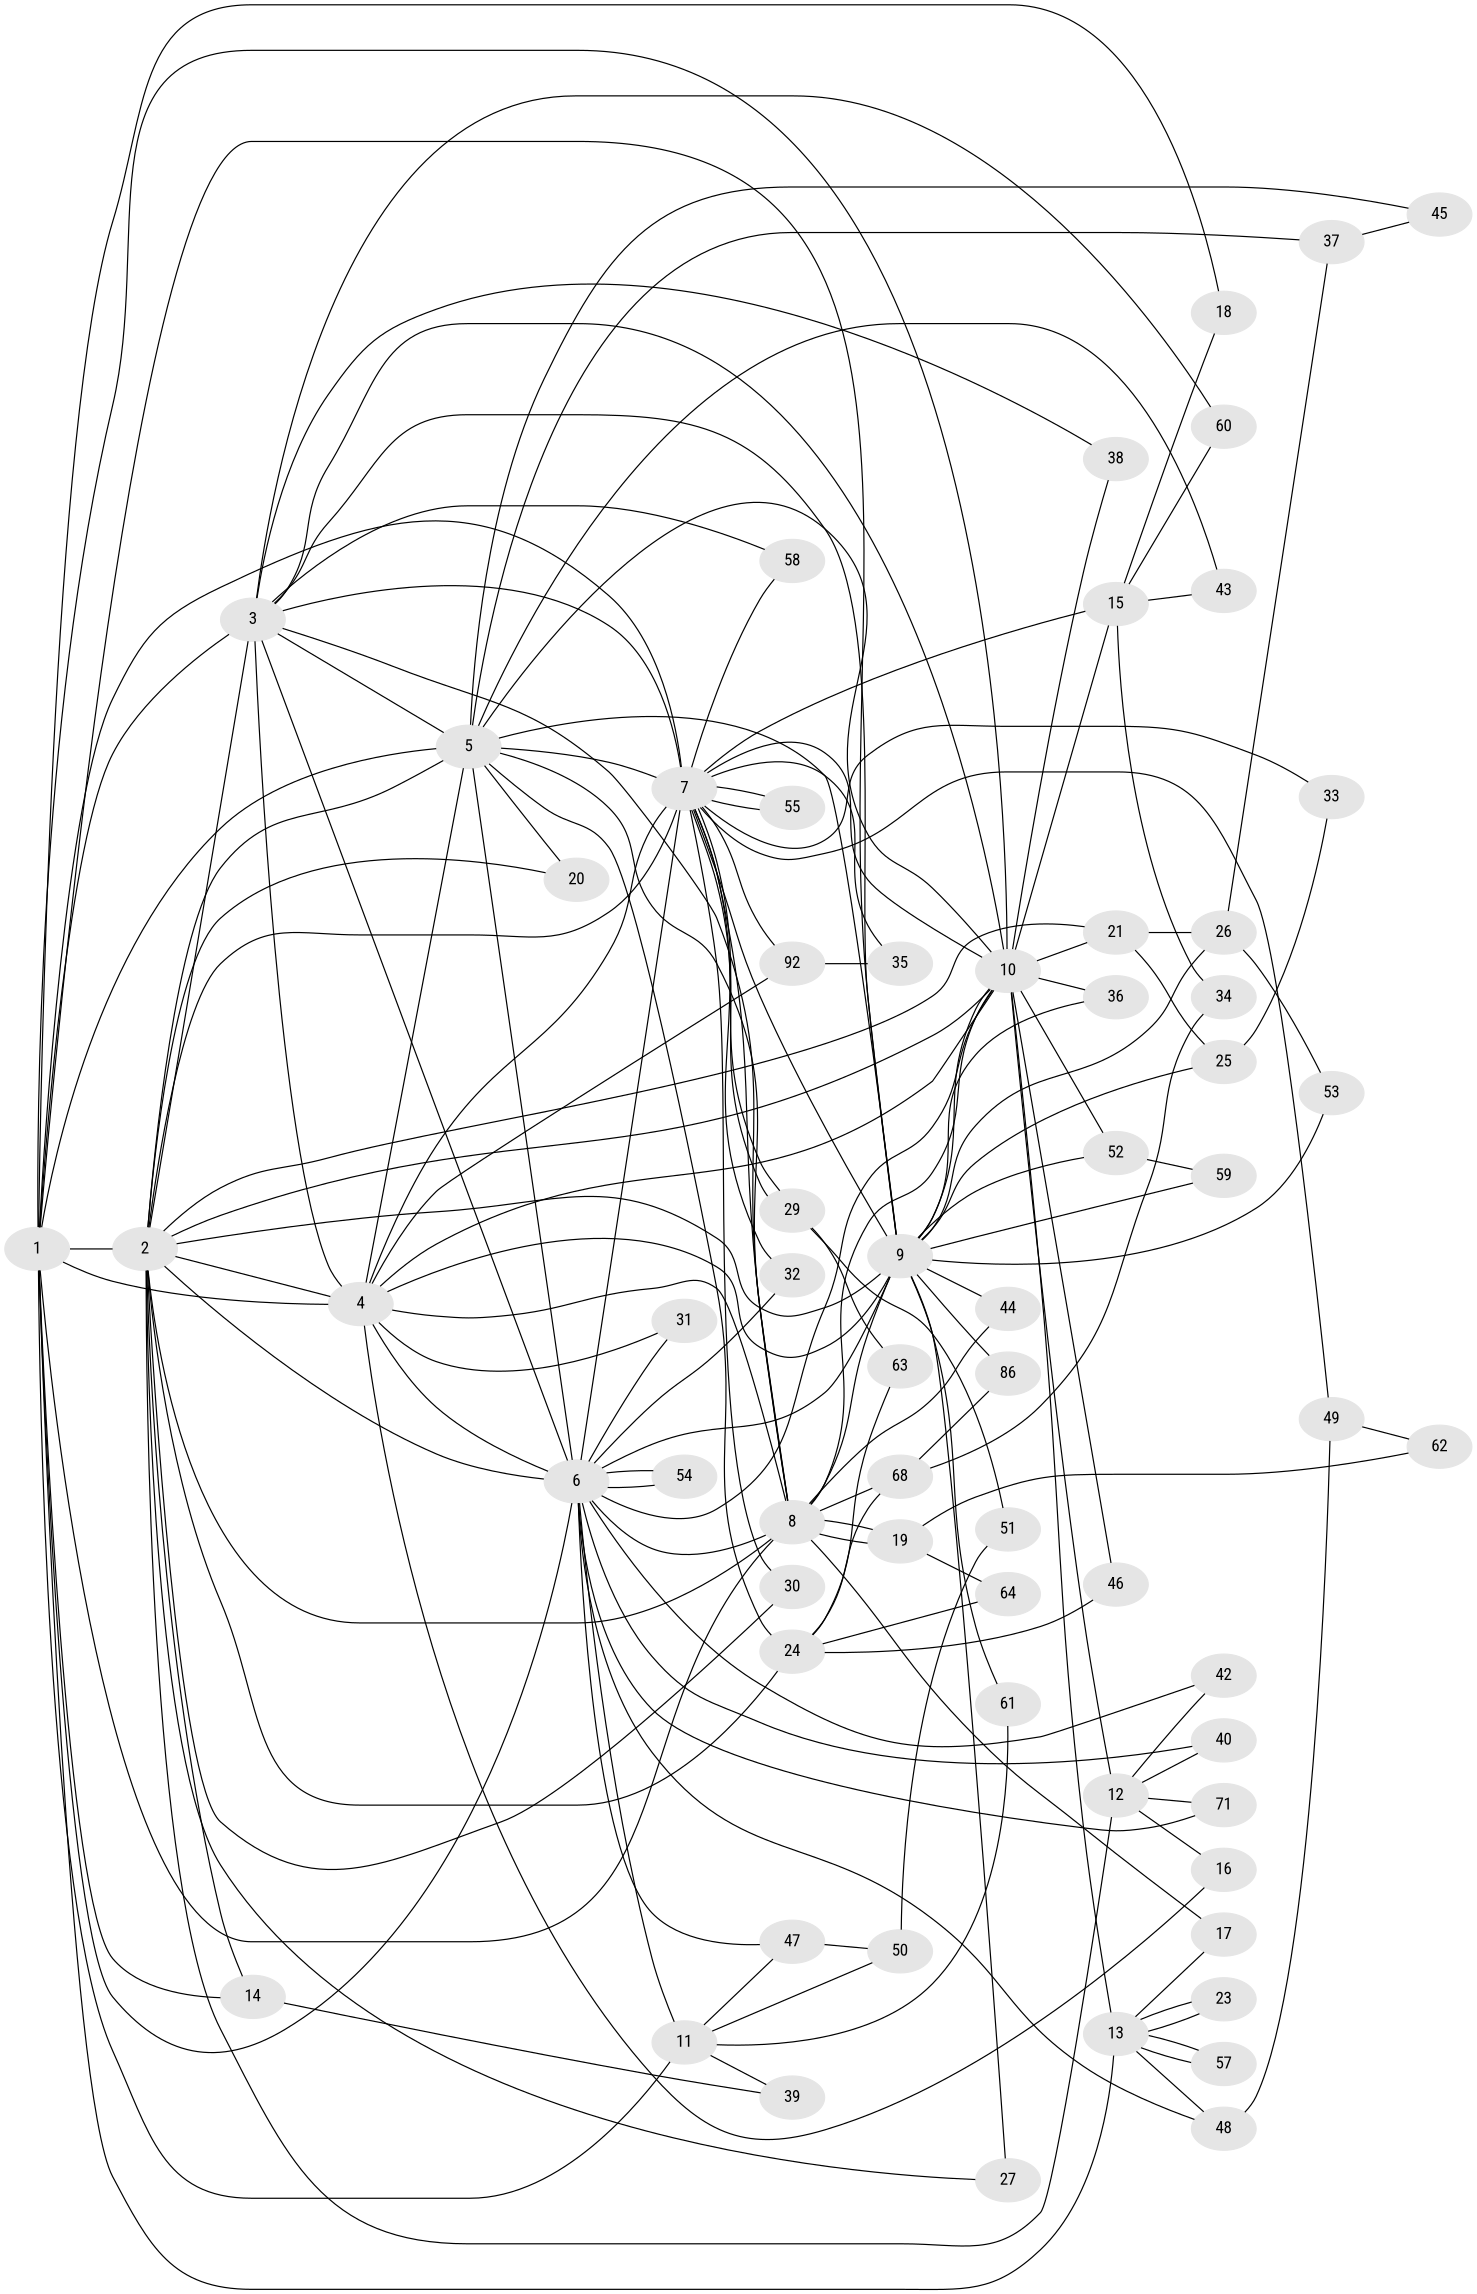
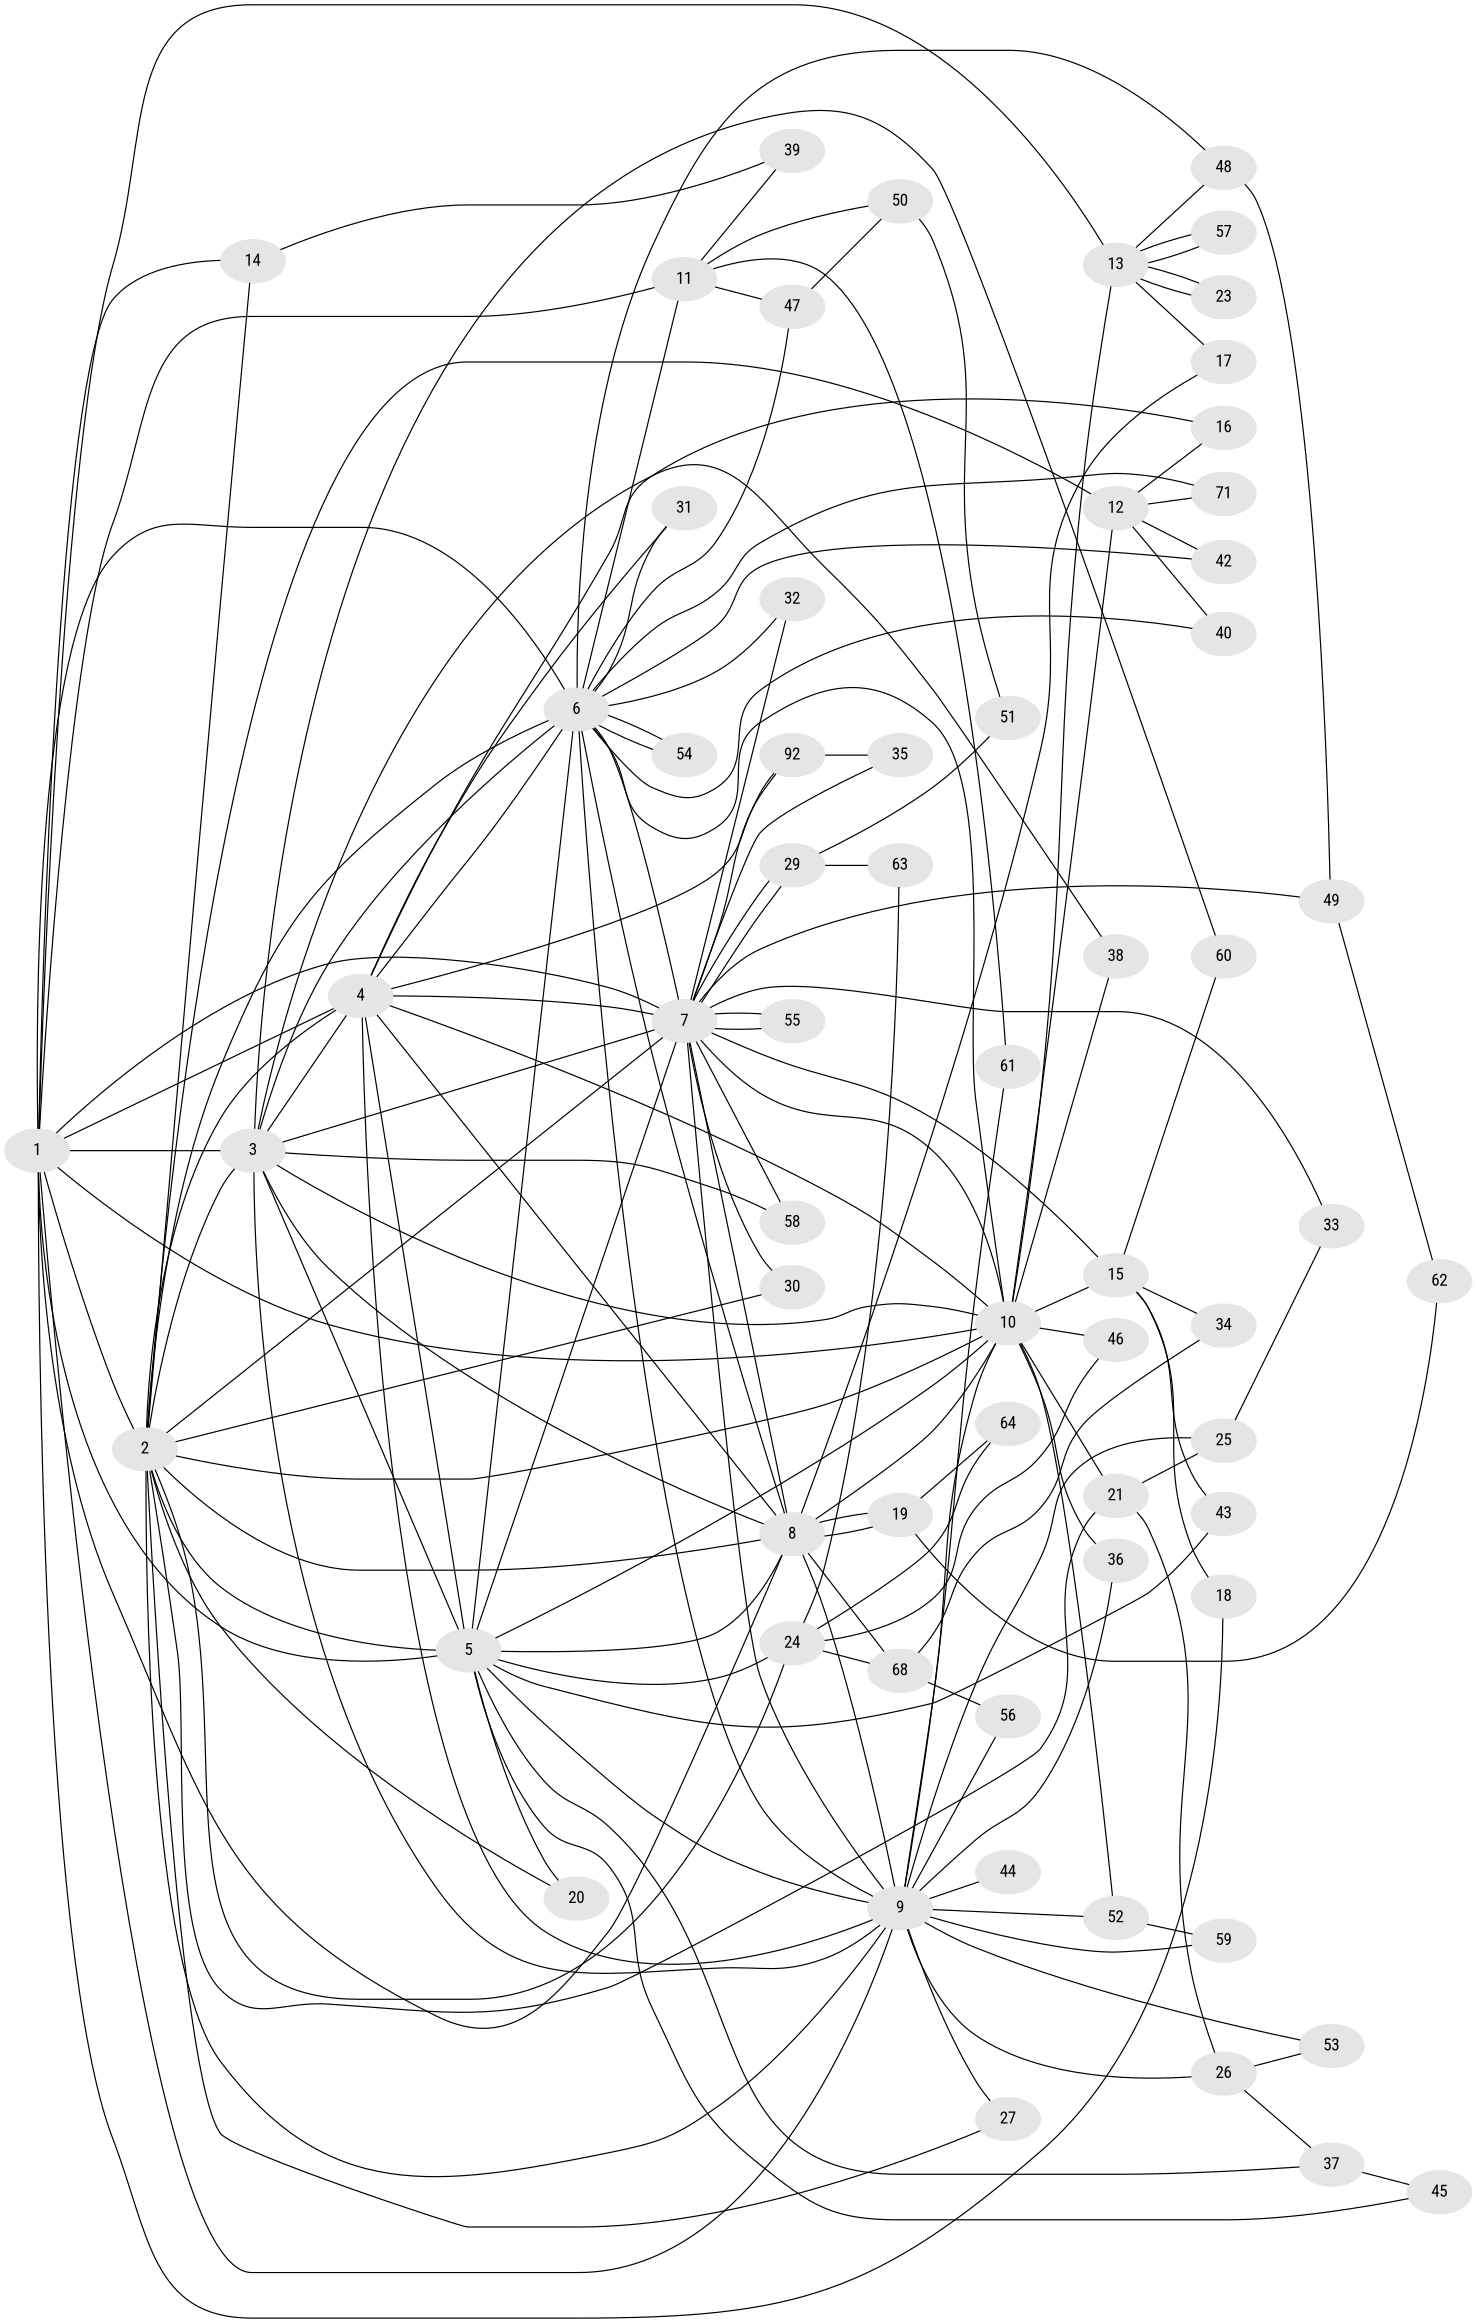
node "86": label "86" -> "56"
edge "44" -- "8": removed
